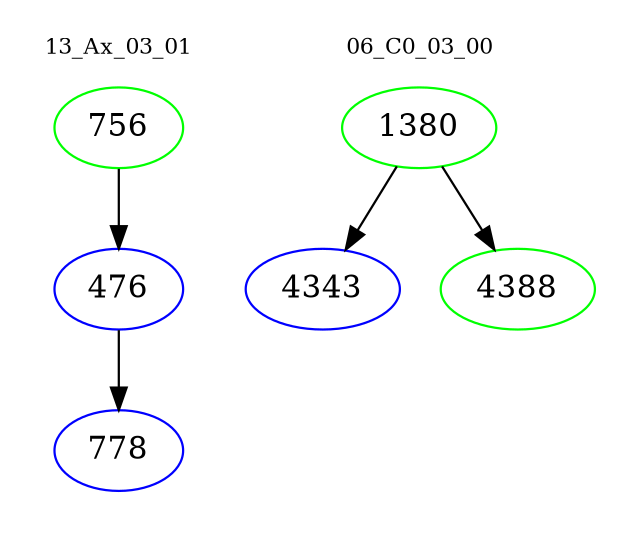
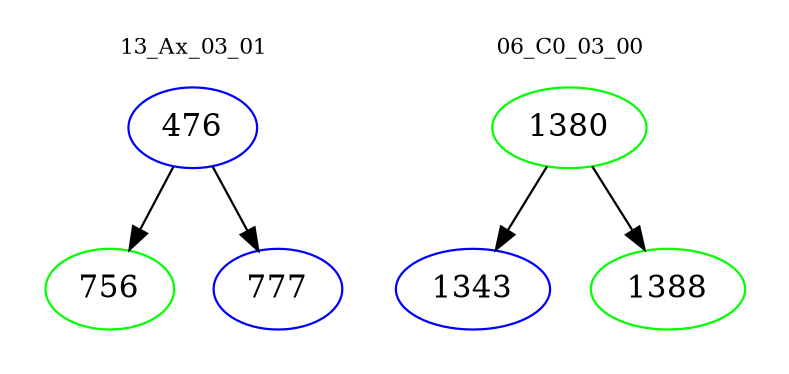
edge "756" -> "476": reversed
node "4343": label "4343" -> "1343"
node "4388": label "4388" -> "1388"
node "778": label "778" -> "777"
